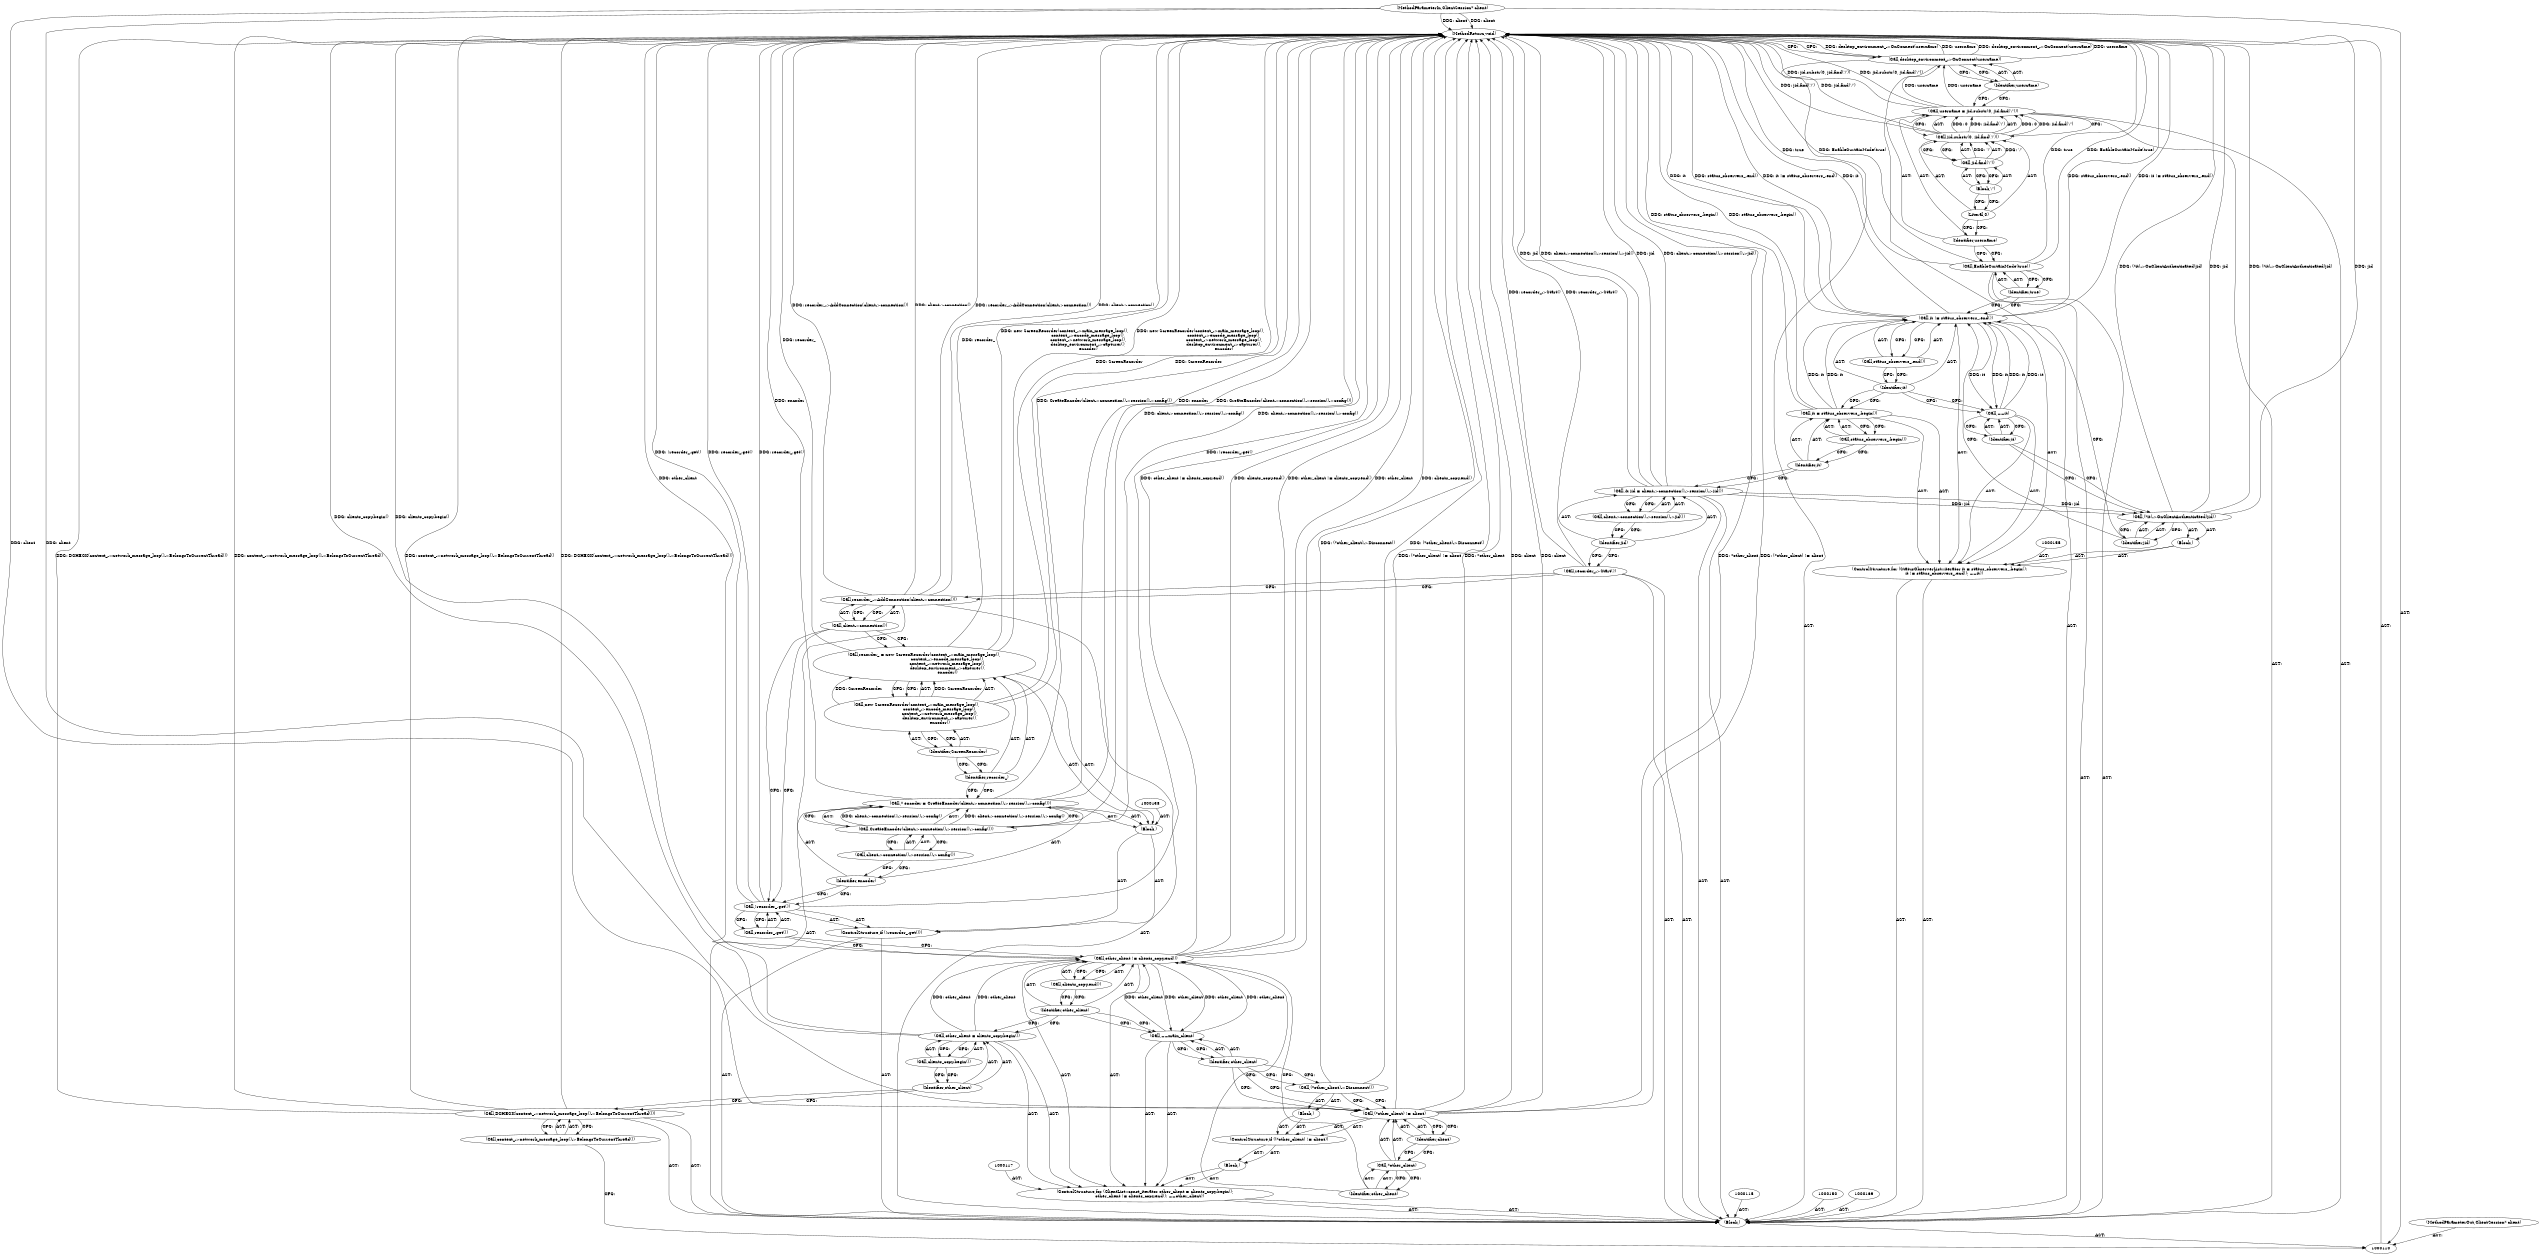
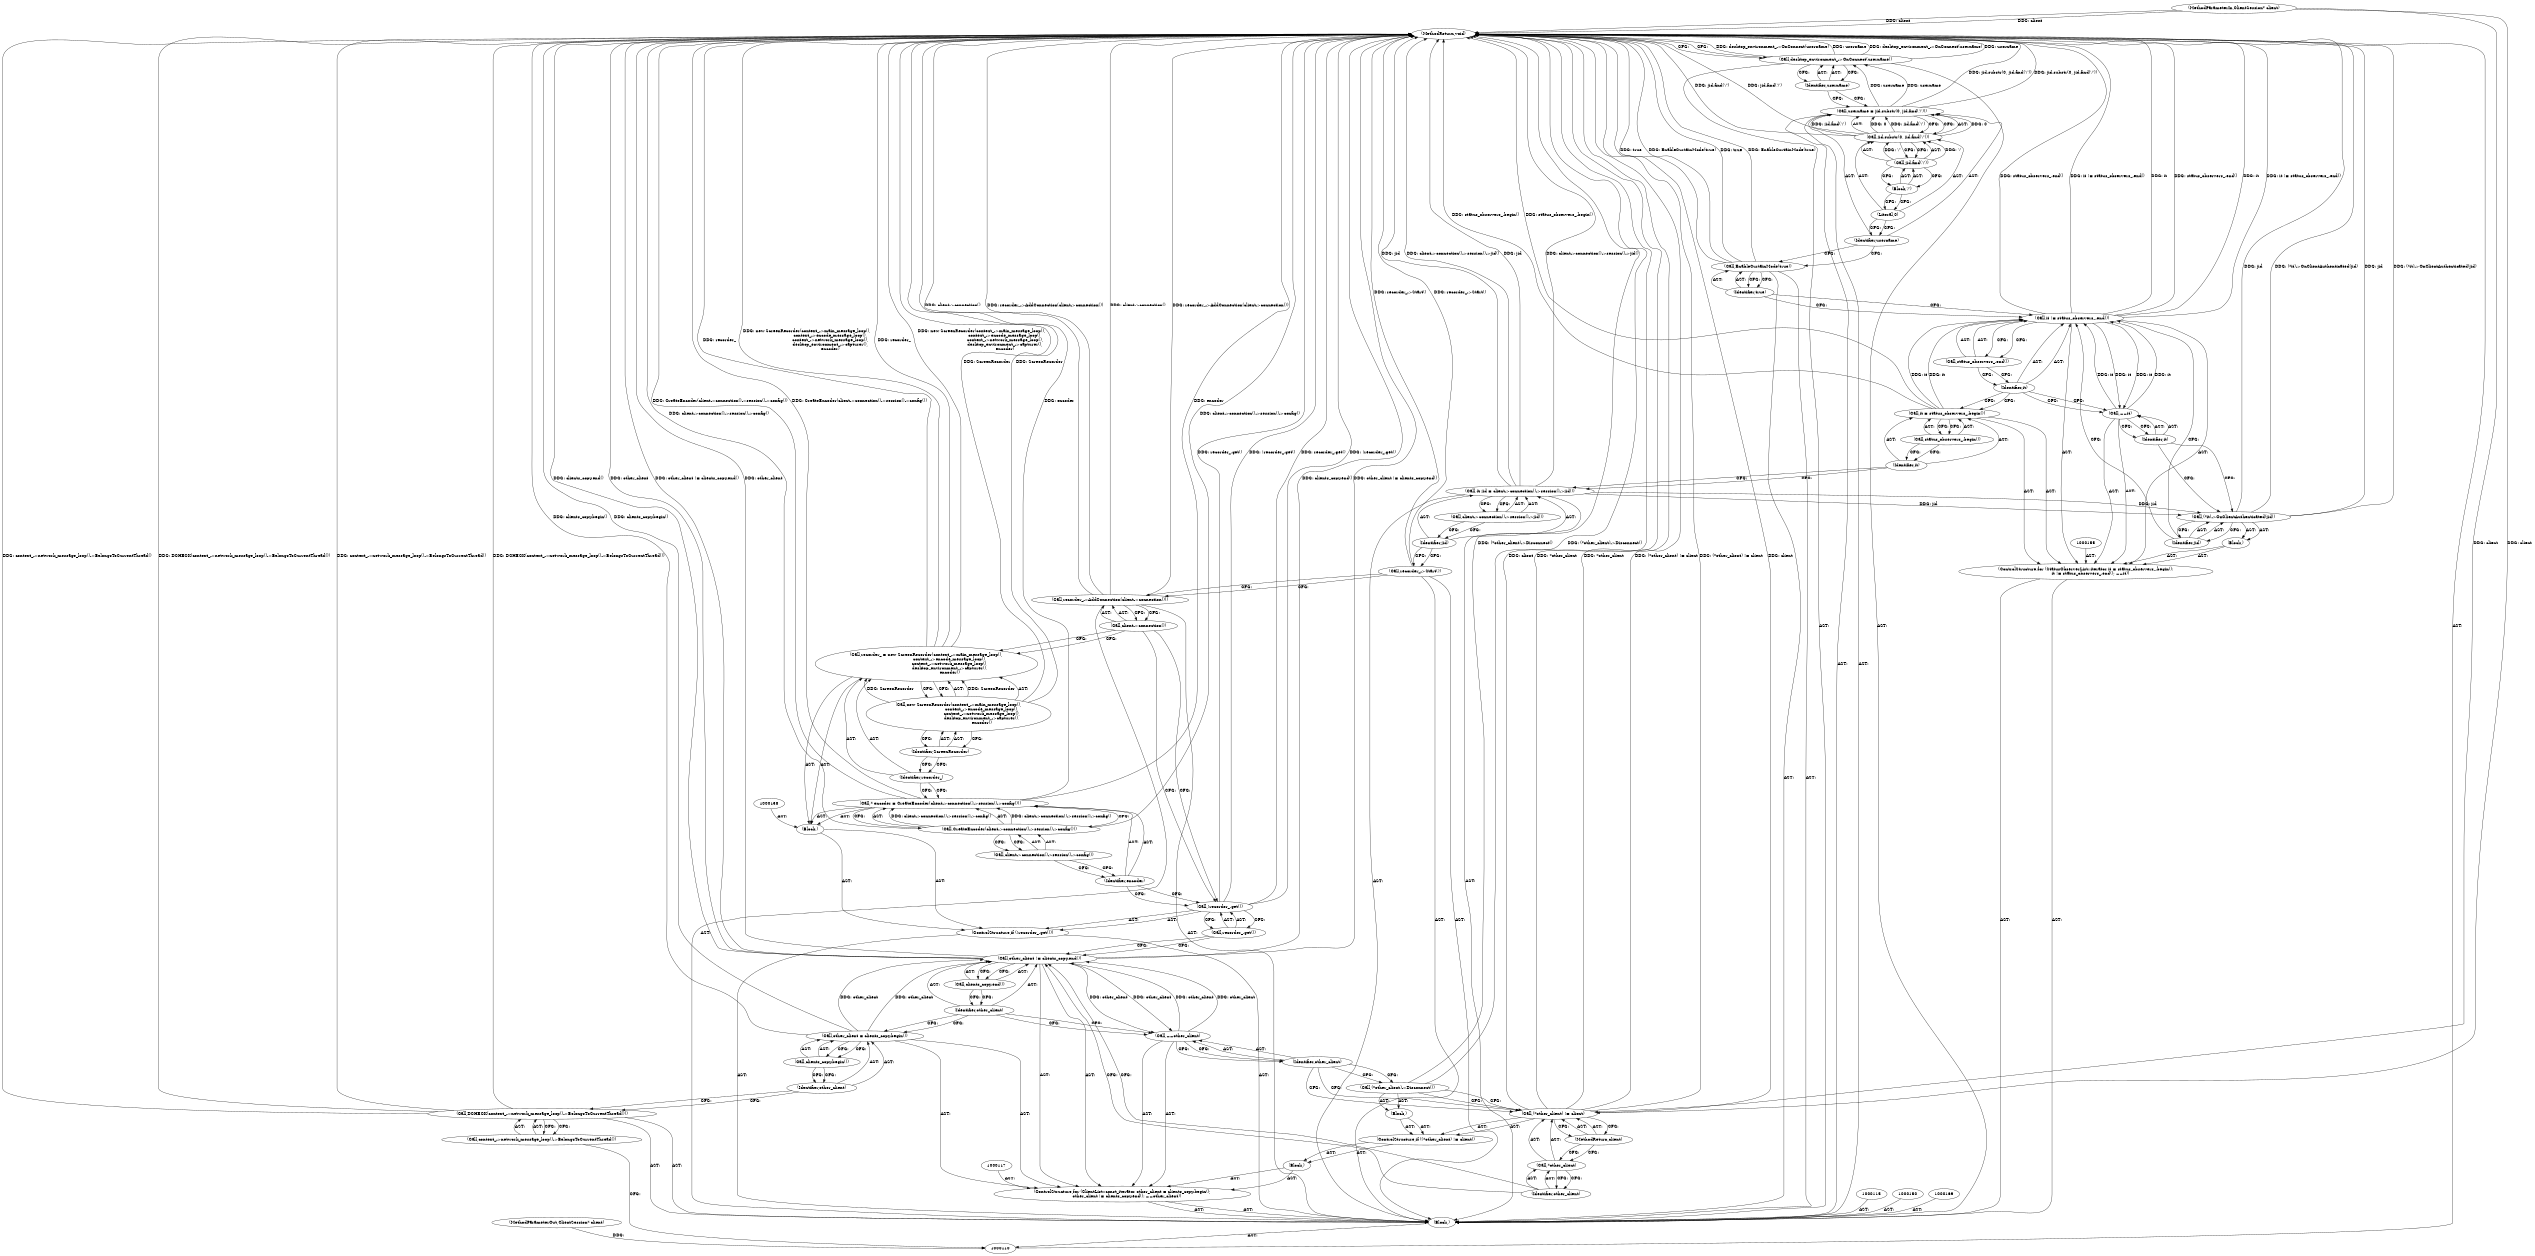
edge "(MethodParameterIn,ClientSession* client)" -> "1000110": removed, label "AST:"
node "(Call,++main_client)": label "(Call,++main_client)" -> "(Call,++other_client)"
node "(Identifier,client)": label "(Identifier,client)" -> "(MethodReturn,client)"
edge "(MethodParameterOut,ClientSession* client)" -> "1000110": label "AST: " -> "DDG: "
